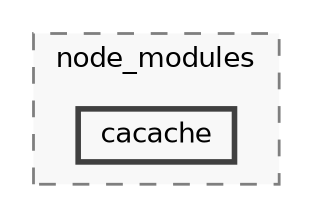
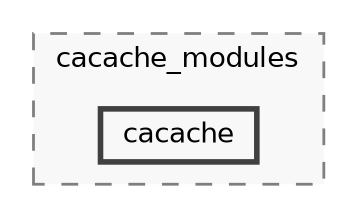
cluster "node_modules": label "node_modules" -> "cacache_modules"
